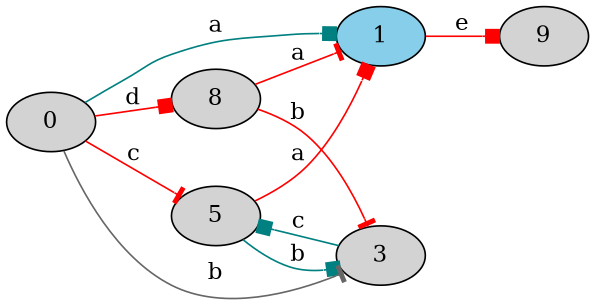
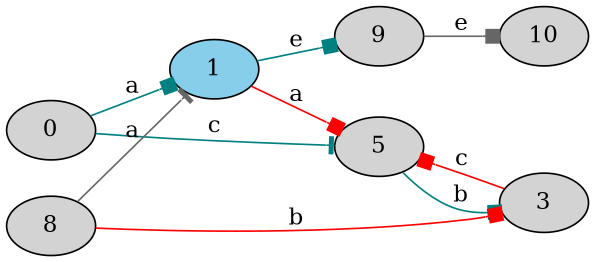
edge "1" -> "9": color red -> teal
node "10": added
edge "8" -> "1": color red -> gray40
edge "0" -> "8": removed, label "d"
edge "5" -> "1": reversed
edge "8" -> "3": arrowhead tee -> box
edge "0" -> "5": color red -> teal
edge "3" -> "5": color teal -> red
edge "0" -> "3": removed, label "b"
